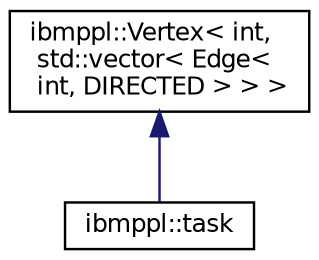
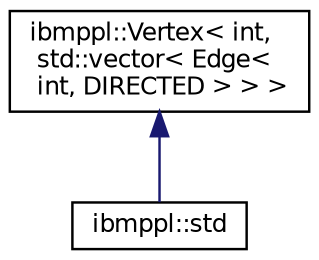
node "ibmppl::task": label "ibmppl::task" -> "ibmppl::std"
